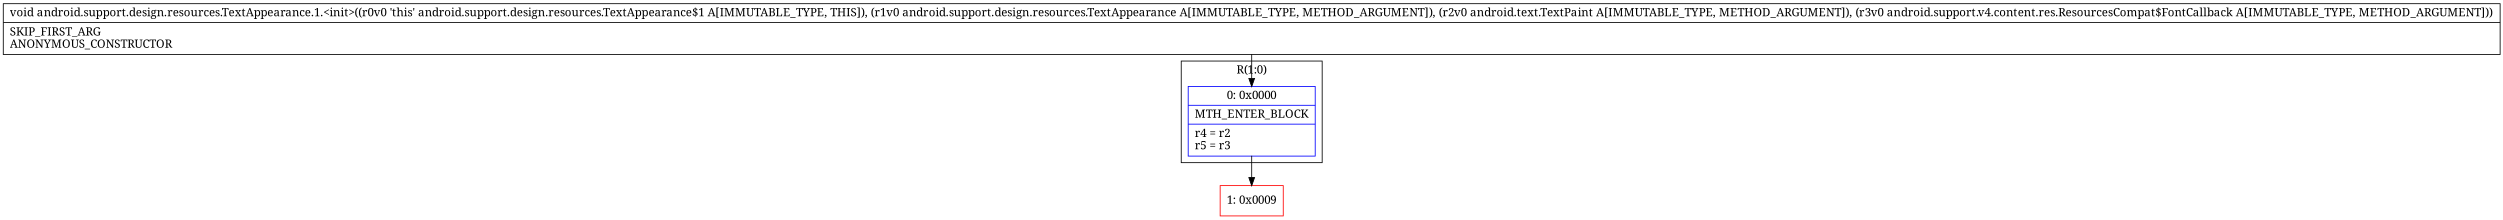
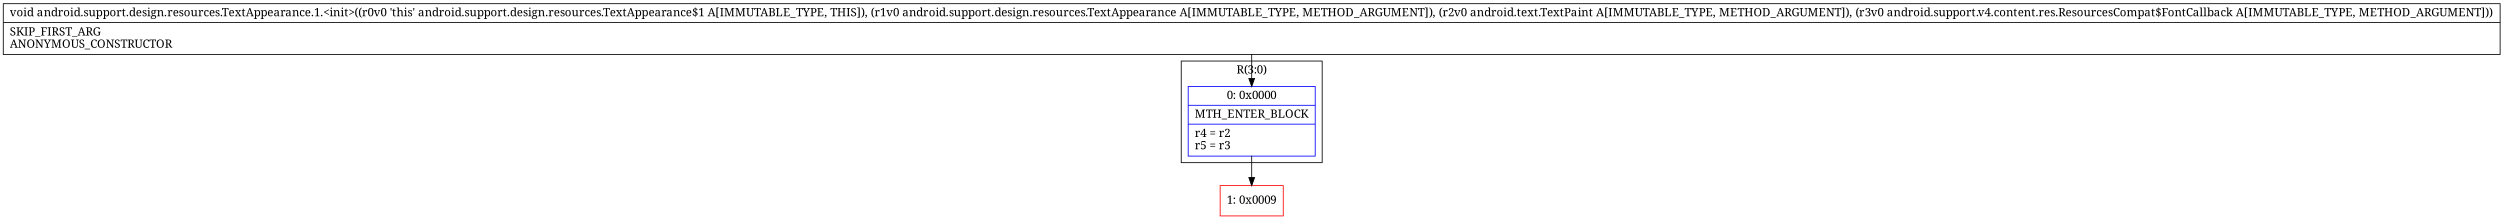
cluster "R(1:0)": label "R(1:0)" -> "R(3:0)"
